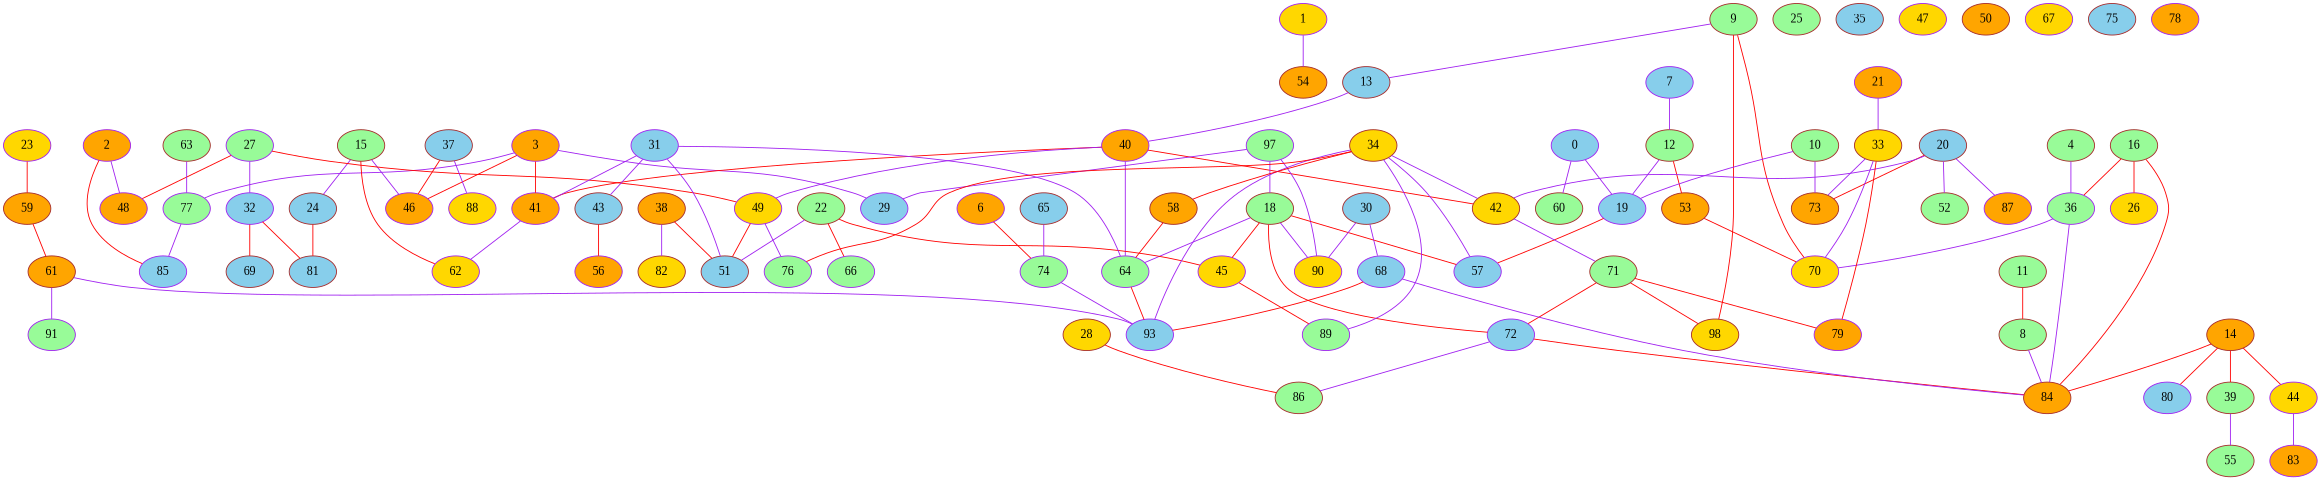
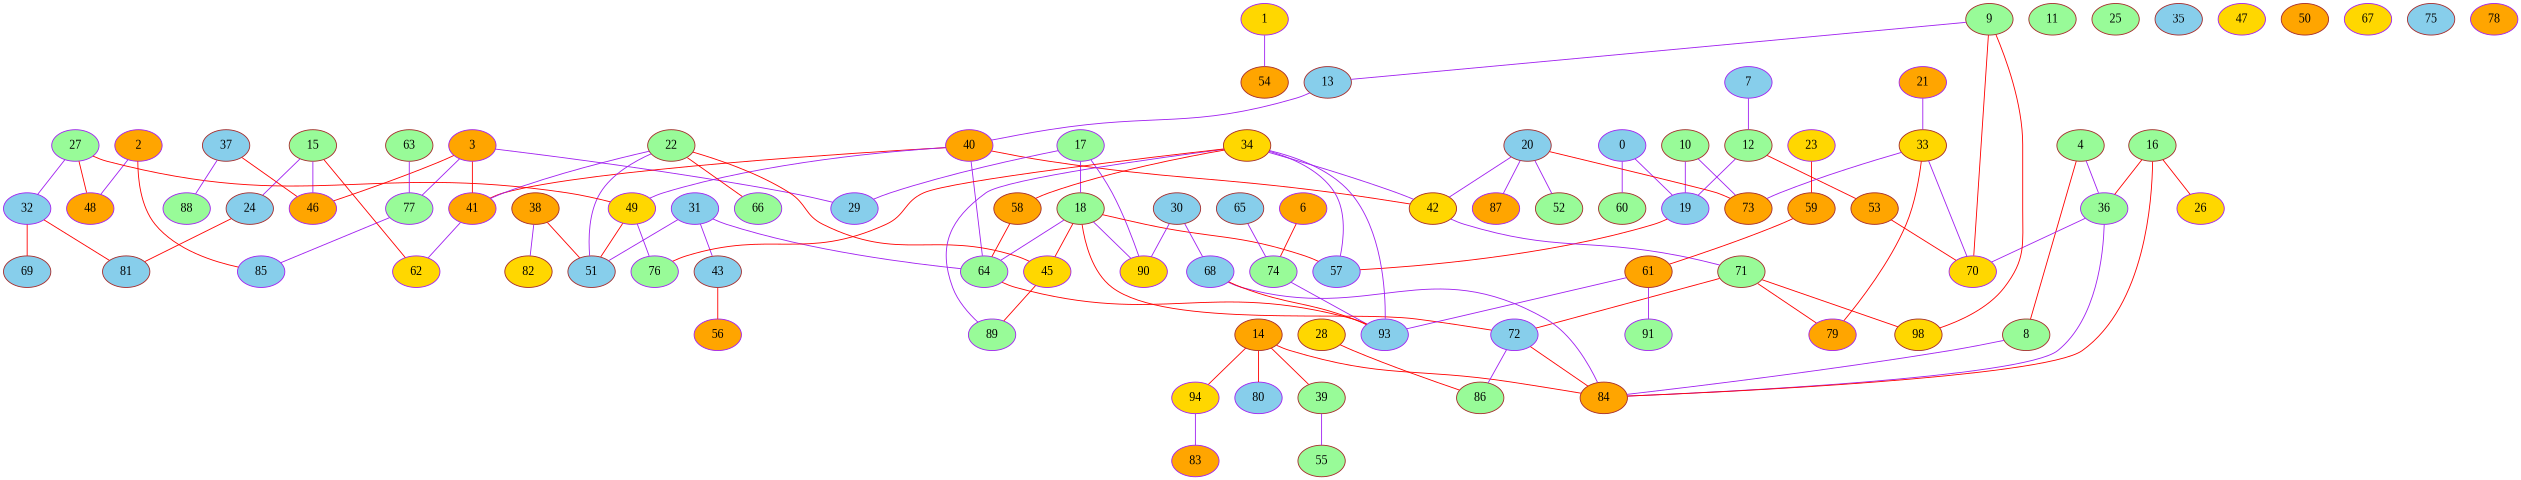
node "97": label "97" -> "17"
edge "31" -- "41": now "22" -- "41"
node "88": fillcolor gold -> palegreen
edge "11" -- "8": now "4" -- "8"
node "44": label "44" -> "94"
